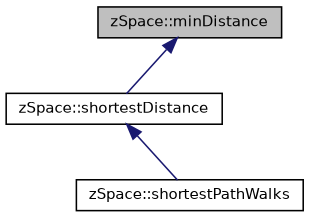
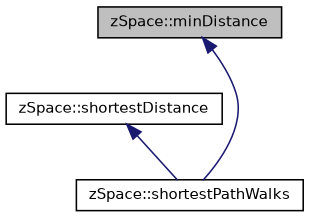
edge "zSpace::shortestDistance" -> "zSpace::minDistance": now "zSpace::shortestPathWalks" -> "zSpace::minDistance"
